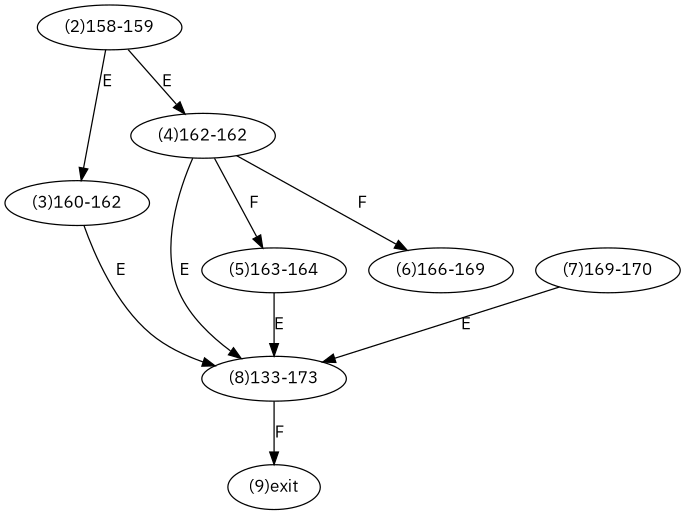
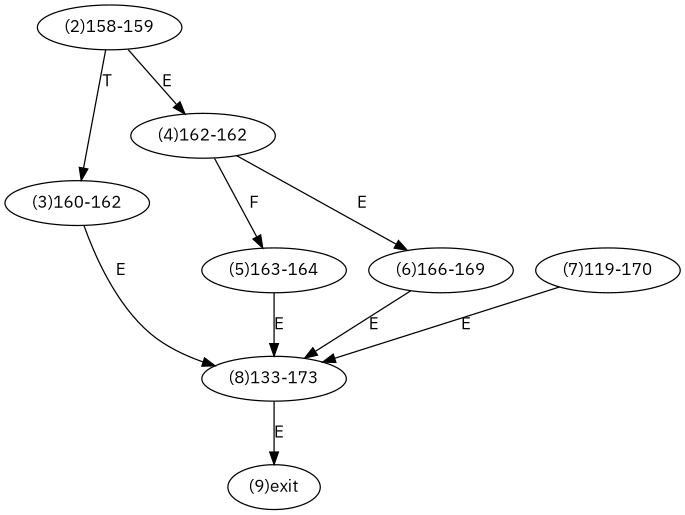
edge "(2)158-159" -> "(3)160-162": label "E" -> "T"
edge "(4)162-162" -> "(6)166-169": label "F" -> "E"
edge "(4)162-162" -> "(8)133-173": now "(6)166-169" -> "(8)133-173"
node "(7)169-170": label "(7)169-170" -> "(7)119-170"
edge "(8)133-173" -> "(9)exit": label "F" -> "E"
